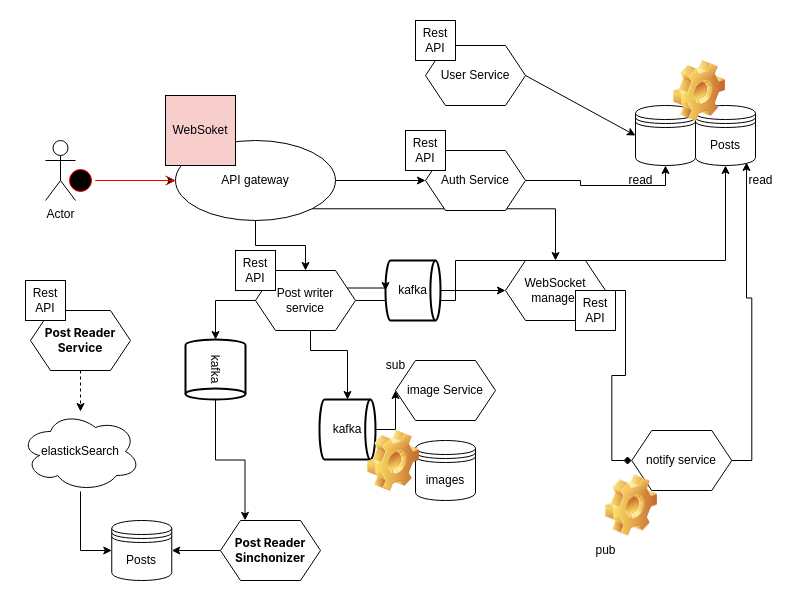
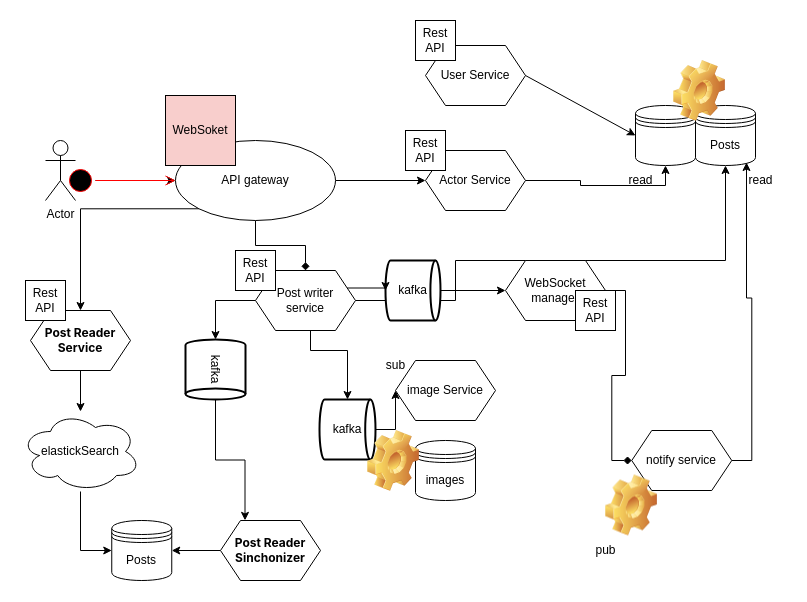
node "Auth Service": label "Auth Service" -> "Actor Service"
edge "API gateway" -> "Post Reader Service": added
edge "API gateway" -> "WebSocket manager": removed
edge "API gateway" -> "Post writer service": arrowhead classic -> diamond
edge "Post Reader Service" -> "elastickSearch": style dashed -> solid
